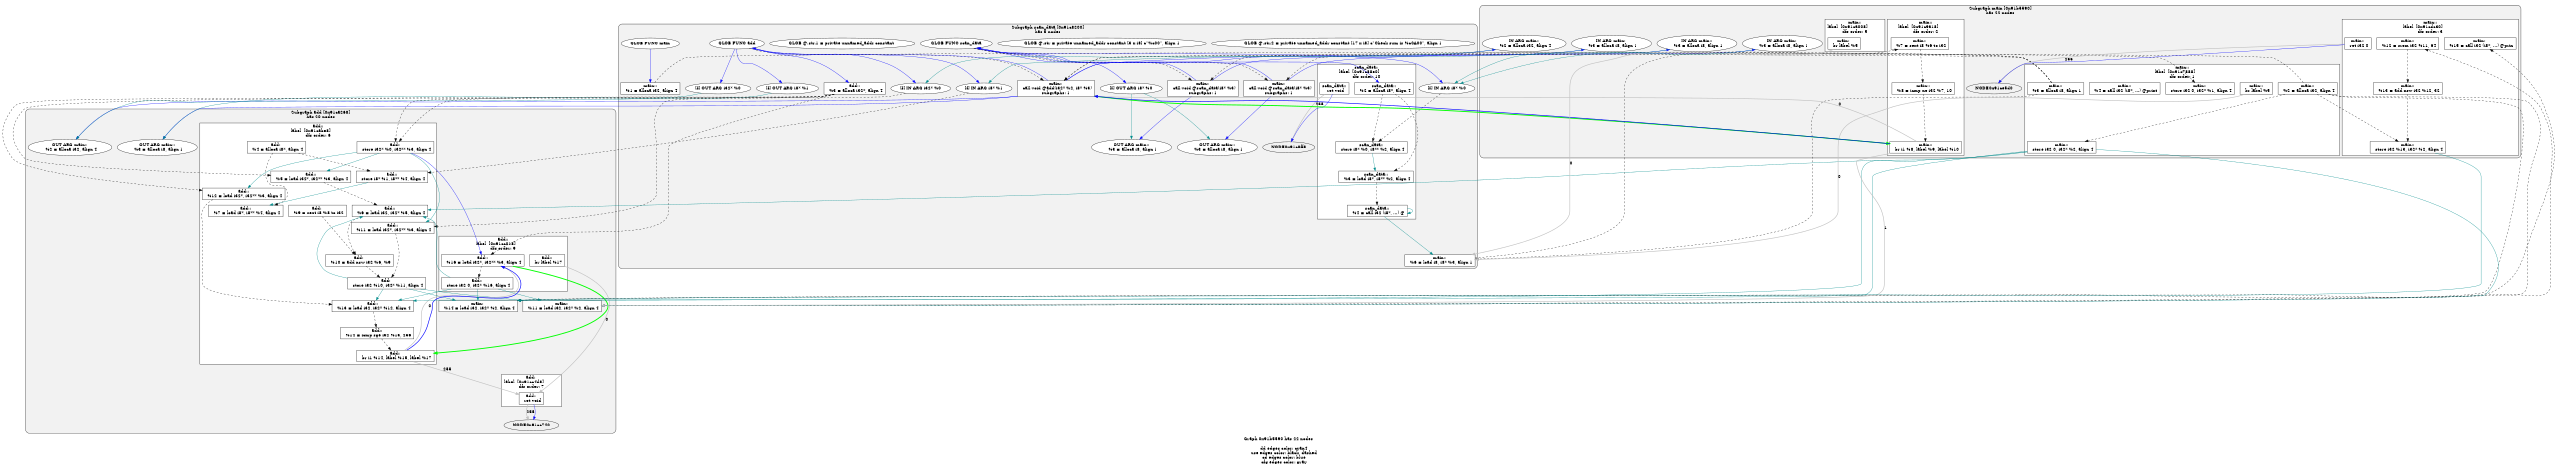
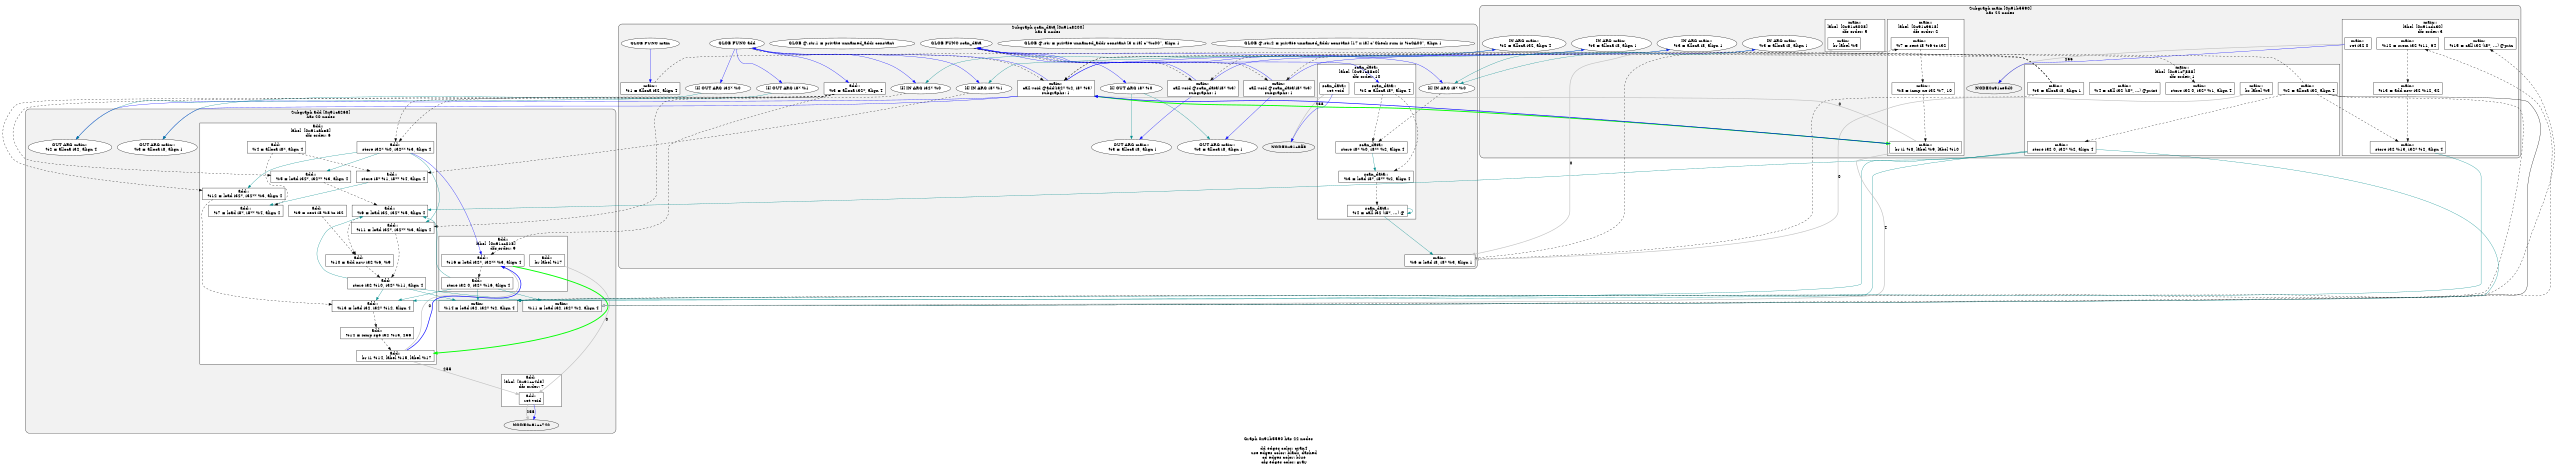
edge "main:: br i1 %8, label %9, label %10" -> "main:: %11 = load i32, i32* %2, align 4": label "1" -> "4"
edge "main:: %2 = alloca i32, align 4" -> "main:: %11 = load i32, i32* %2, align 4": style dashed -> solid
